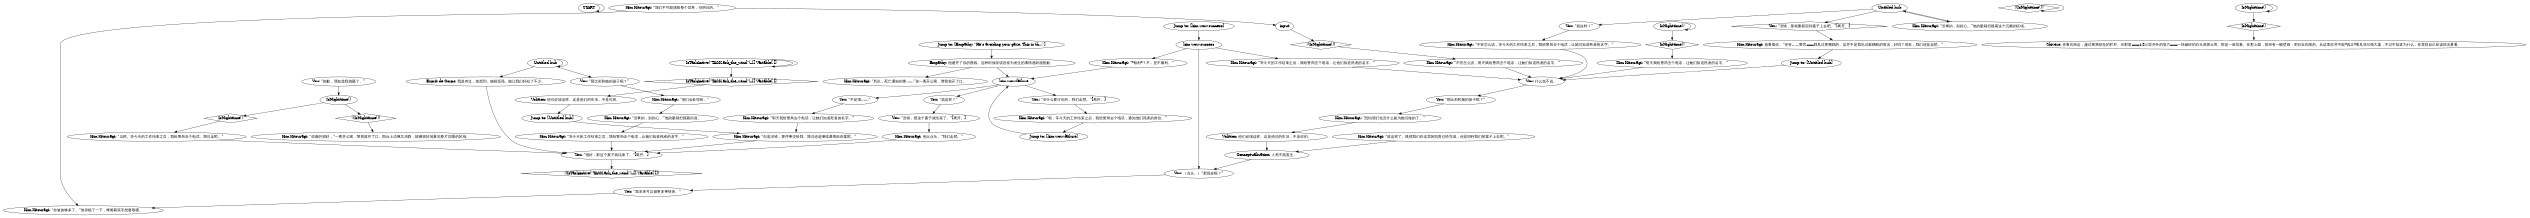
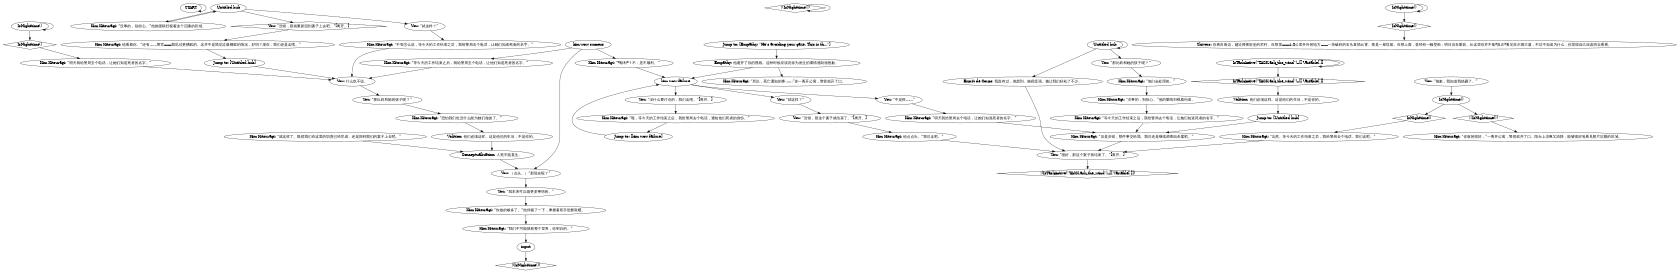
edge "Kim Kitsuragi: “我们不可能拯救整个世界，你明白的。”" -> "Kim Kitsuragi: “你做的够多了。”他停顿了一下，摩擦着双手想要取暖。": reversed
node "Jump to: [kim wcw success]": removed
node "Kim Kitsuragi: “不管怎么说，明天我给警局去个电话，让她们知道死者的名字。”": removed
edge "Kim Kitsuragi: “等今天的工作结束之后，我给警局去个电话，让她们知道死者的名字。”" -> "You: “很好，那这个案子就结束了。”[离开。]": now "Kim Kitsuragi: “等今天的工作结束之后，我给警局去个电话，让她们知道死者的名字。”" -> "Kim Kitsuragi: “但是没错，那件事交给我。我们还是继续调查凶杀案吧。”"
